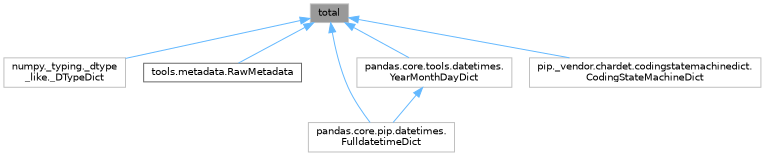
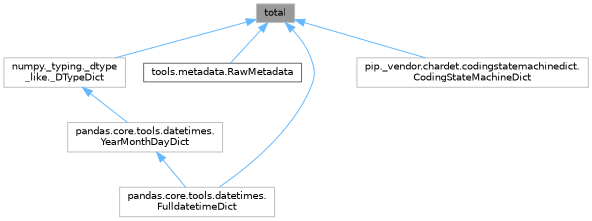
edge "pandas.core.tools.datetimes. YearMonthDayDict" -> "total": now "pandas.core.tools.datetimes. YearMonthDayDict" -> "numpy._typing._dtype _like._DTypeDict"
node "pandas.core.pip.datetimes. FulldatetimeDict": label "pandas.core.pip.datetimes. FulldatetimeDict" -> "pandas.core.tools.datetimes. FulldatetimeDict"
